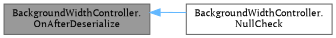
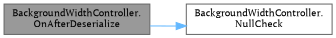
edge "BackgroundWidthController. NullCheck" -> "BackgroundWidthController. OnAfterDeserialize": reversed
